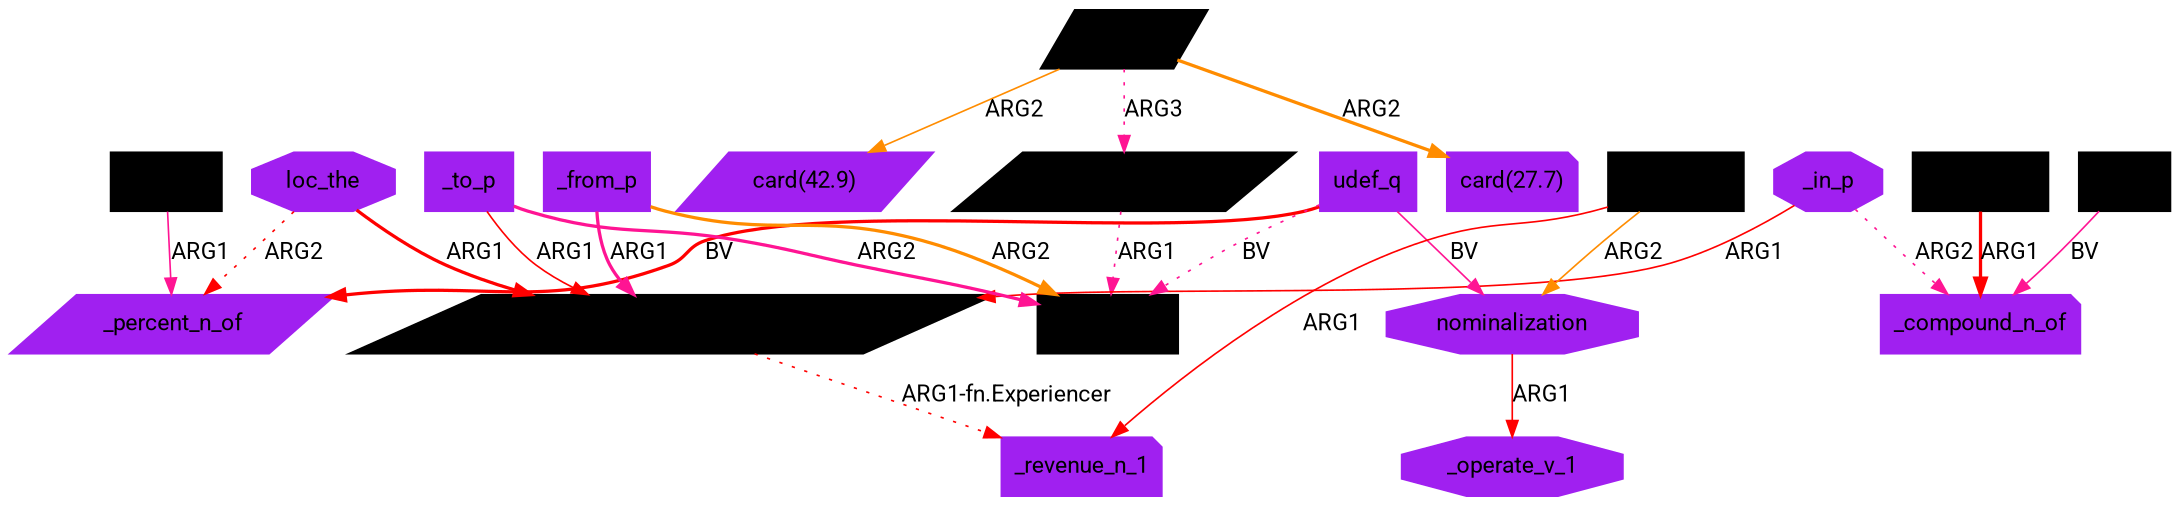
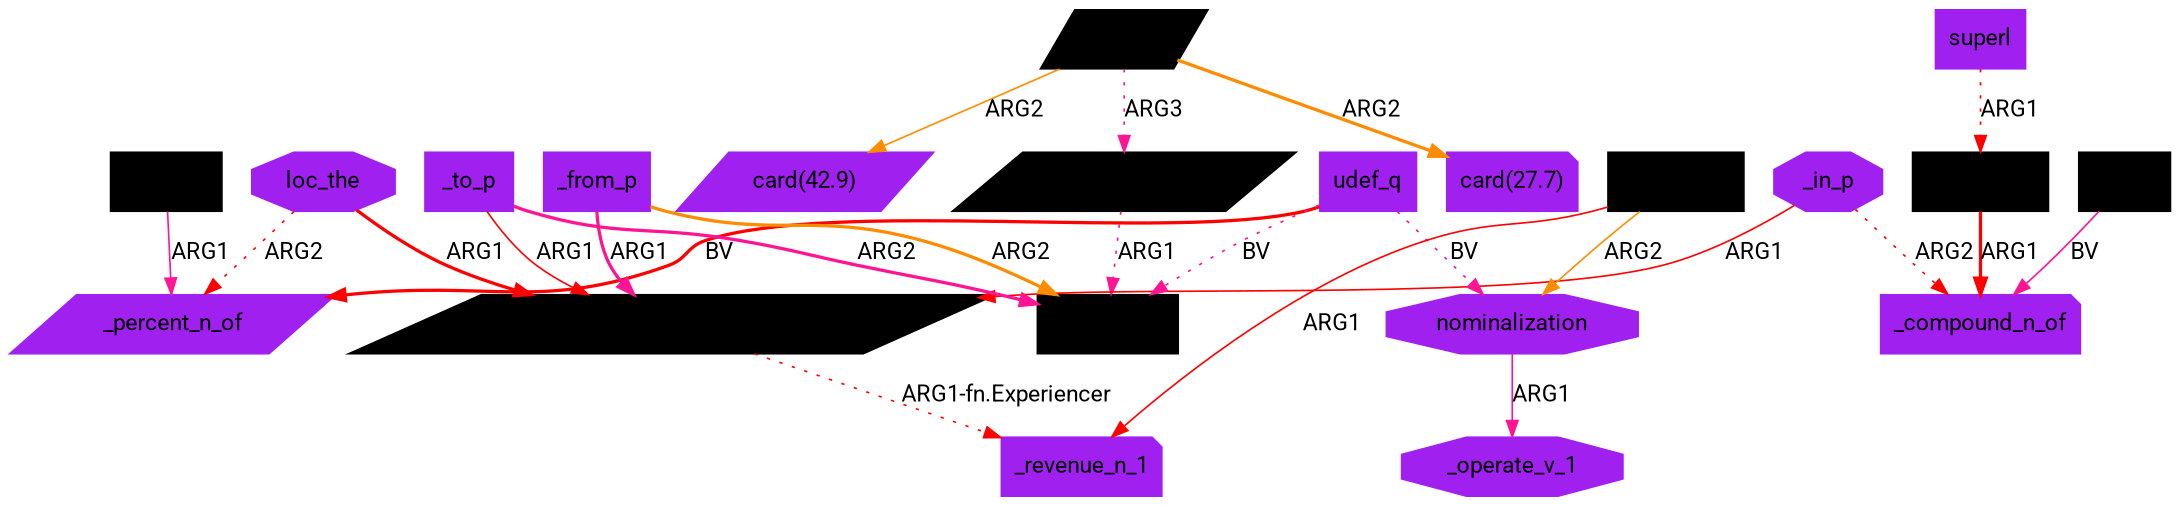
node "superl": added
edge "_in_p" -> "_compound_n_of": color deeppink -> red
edge "udef_q" -> "nominalization": style solid -> dotted
edge "nominalization" -> "_operate_v_1": color red -> deeppink
